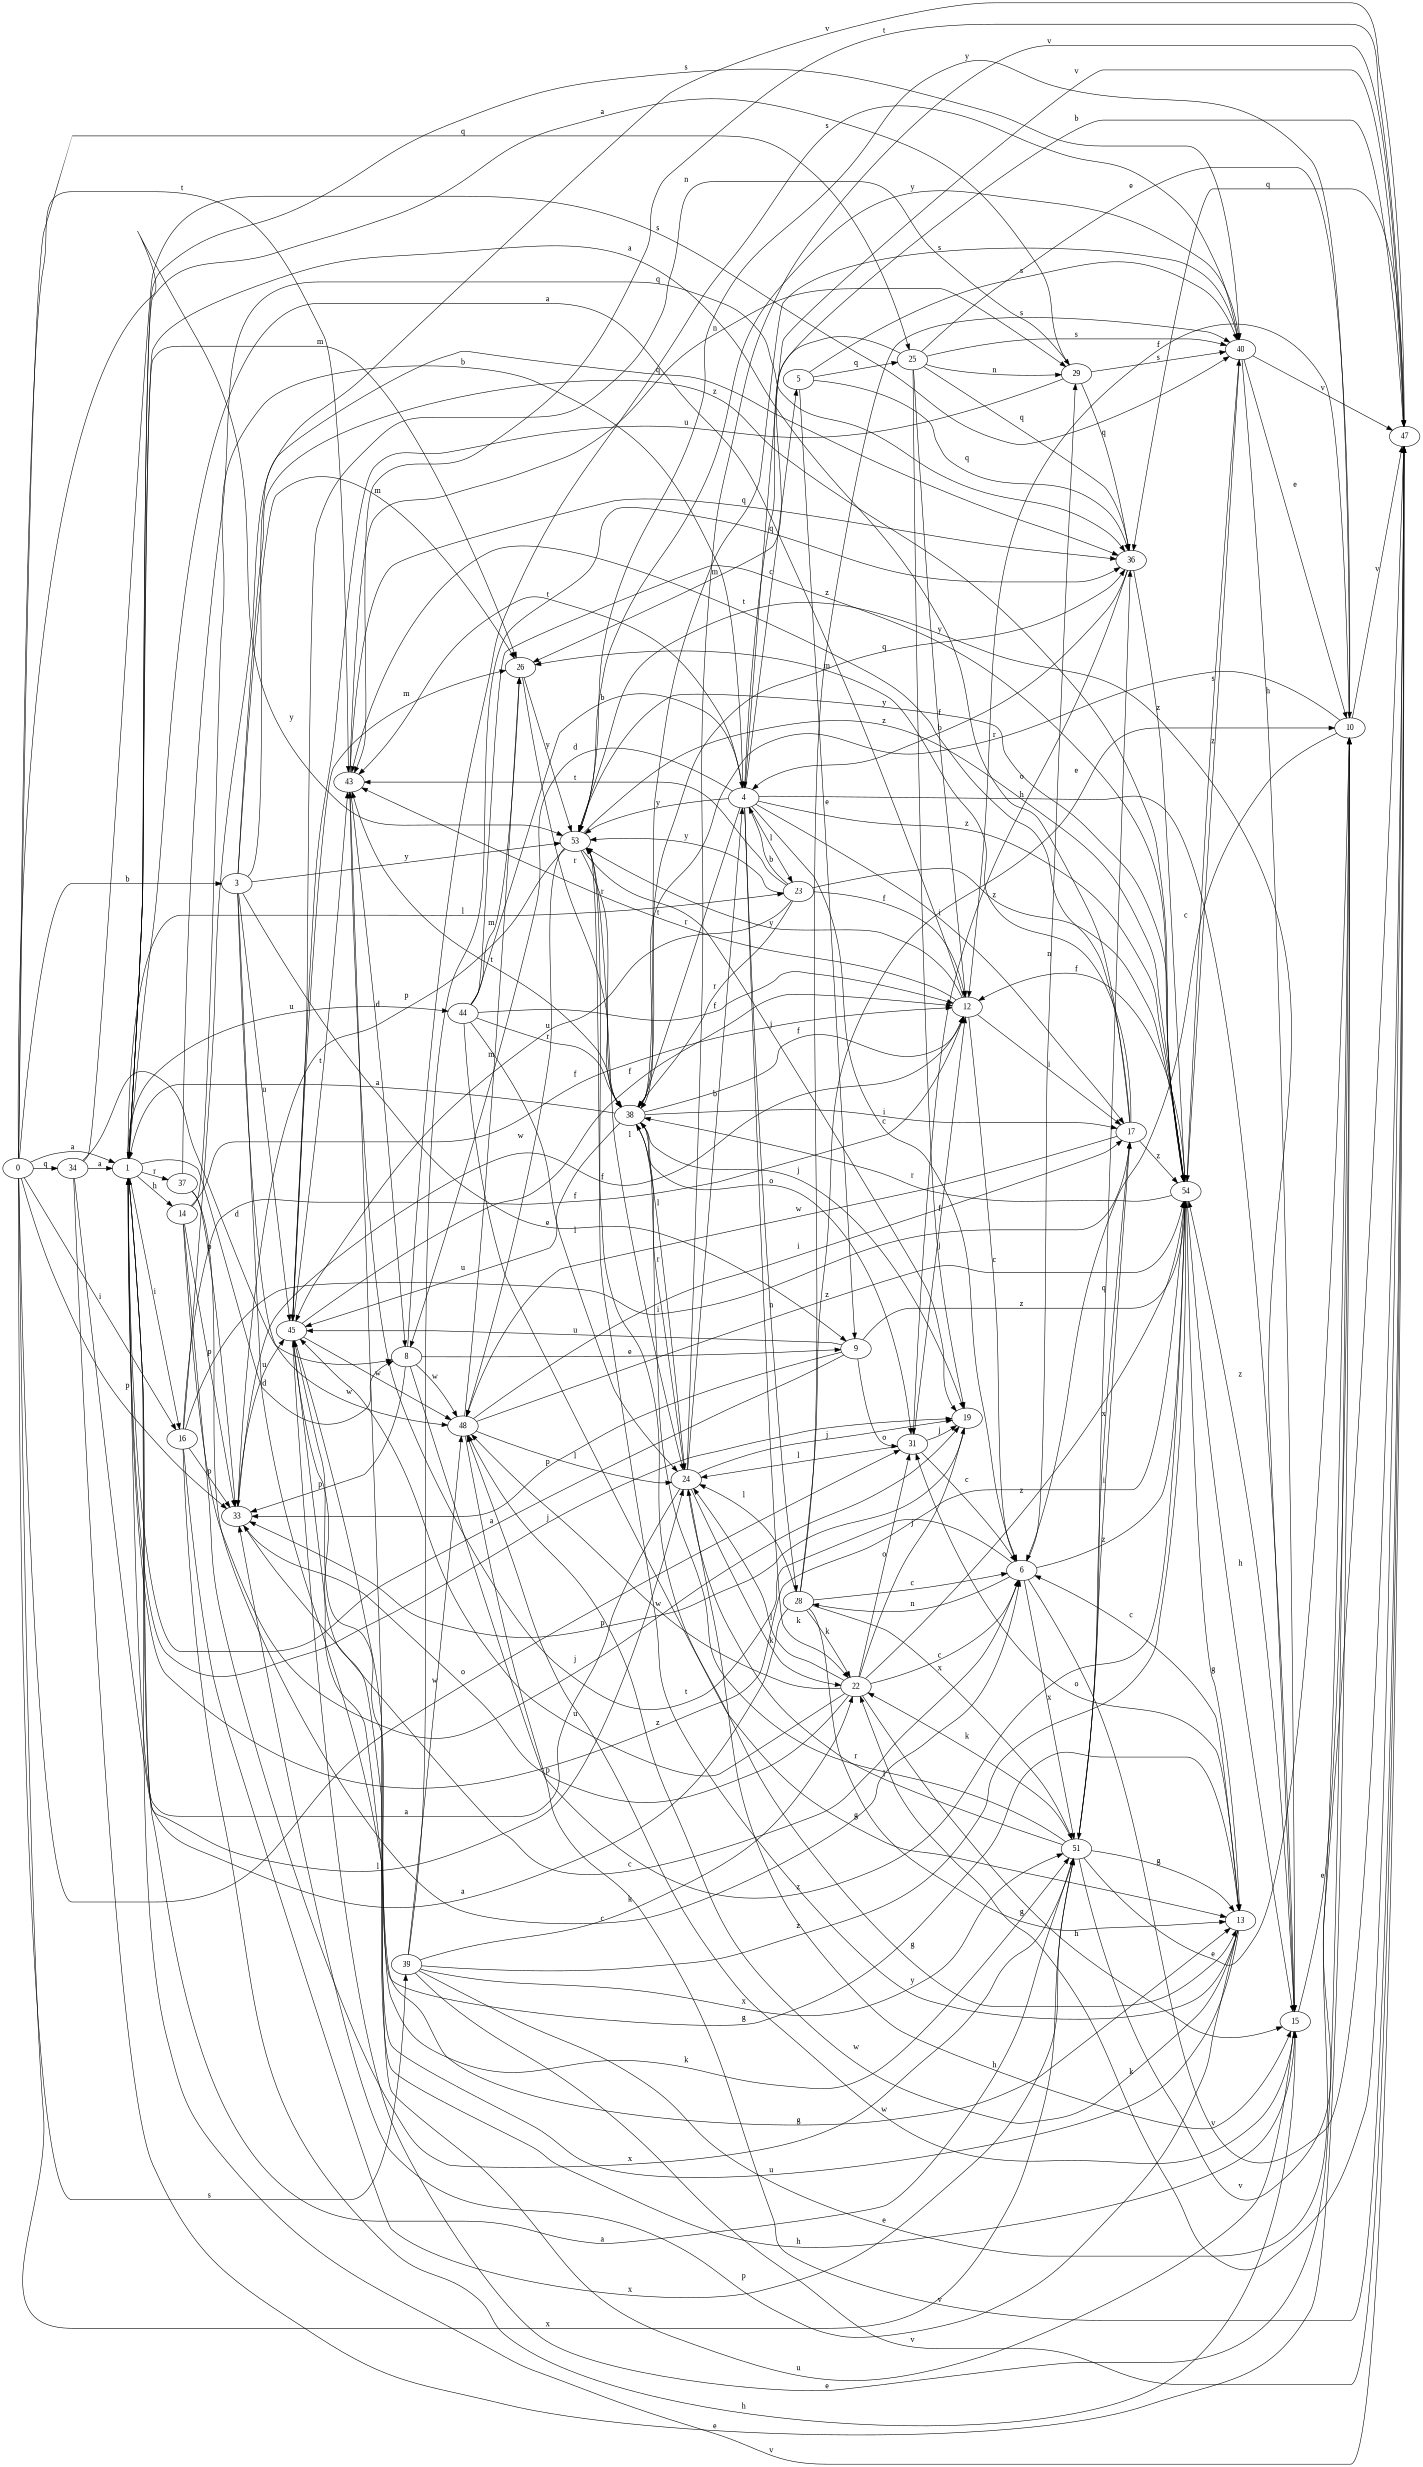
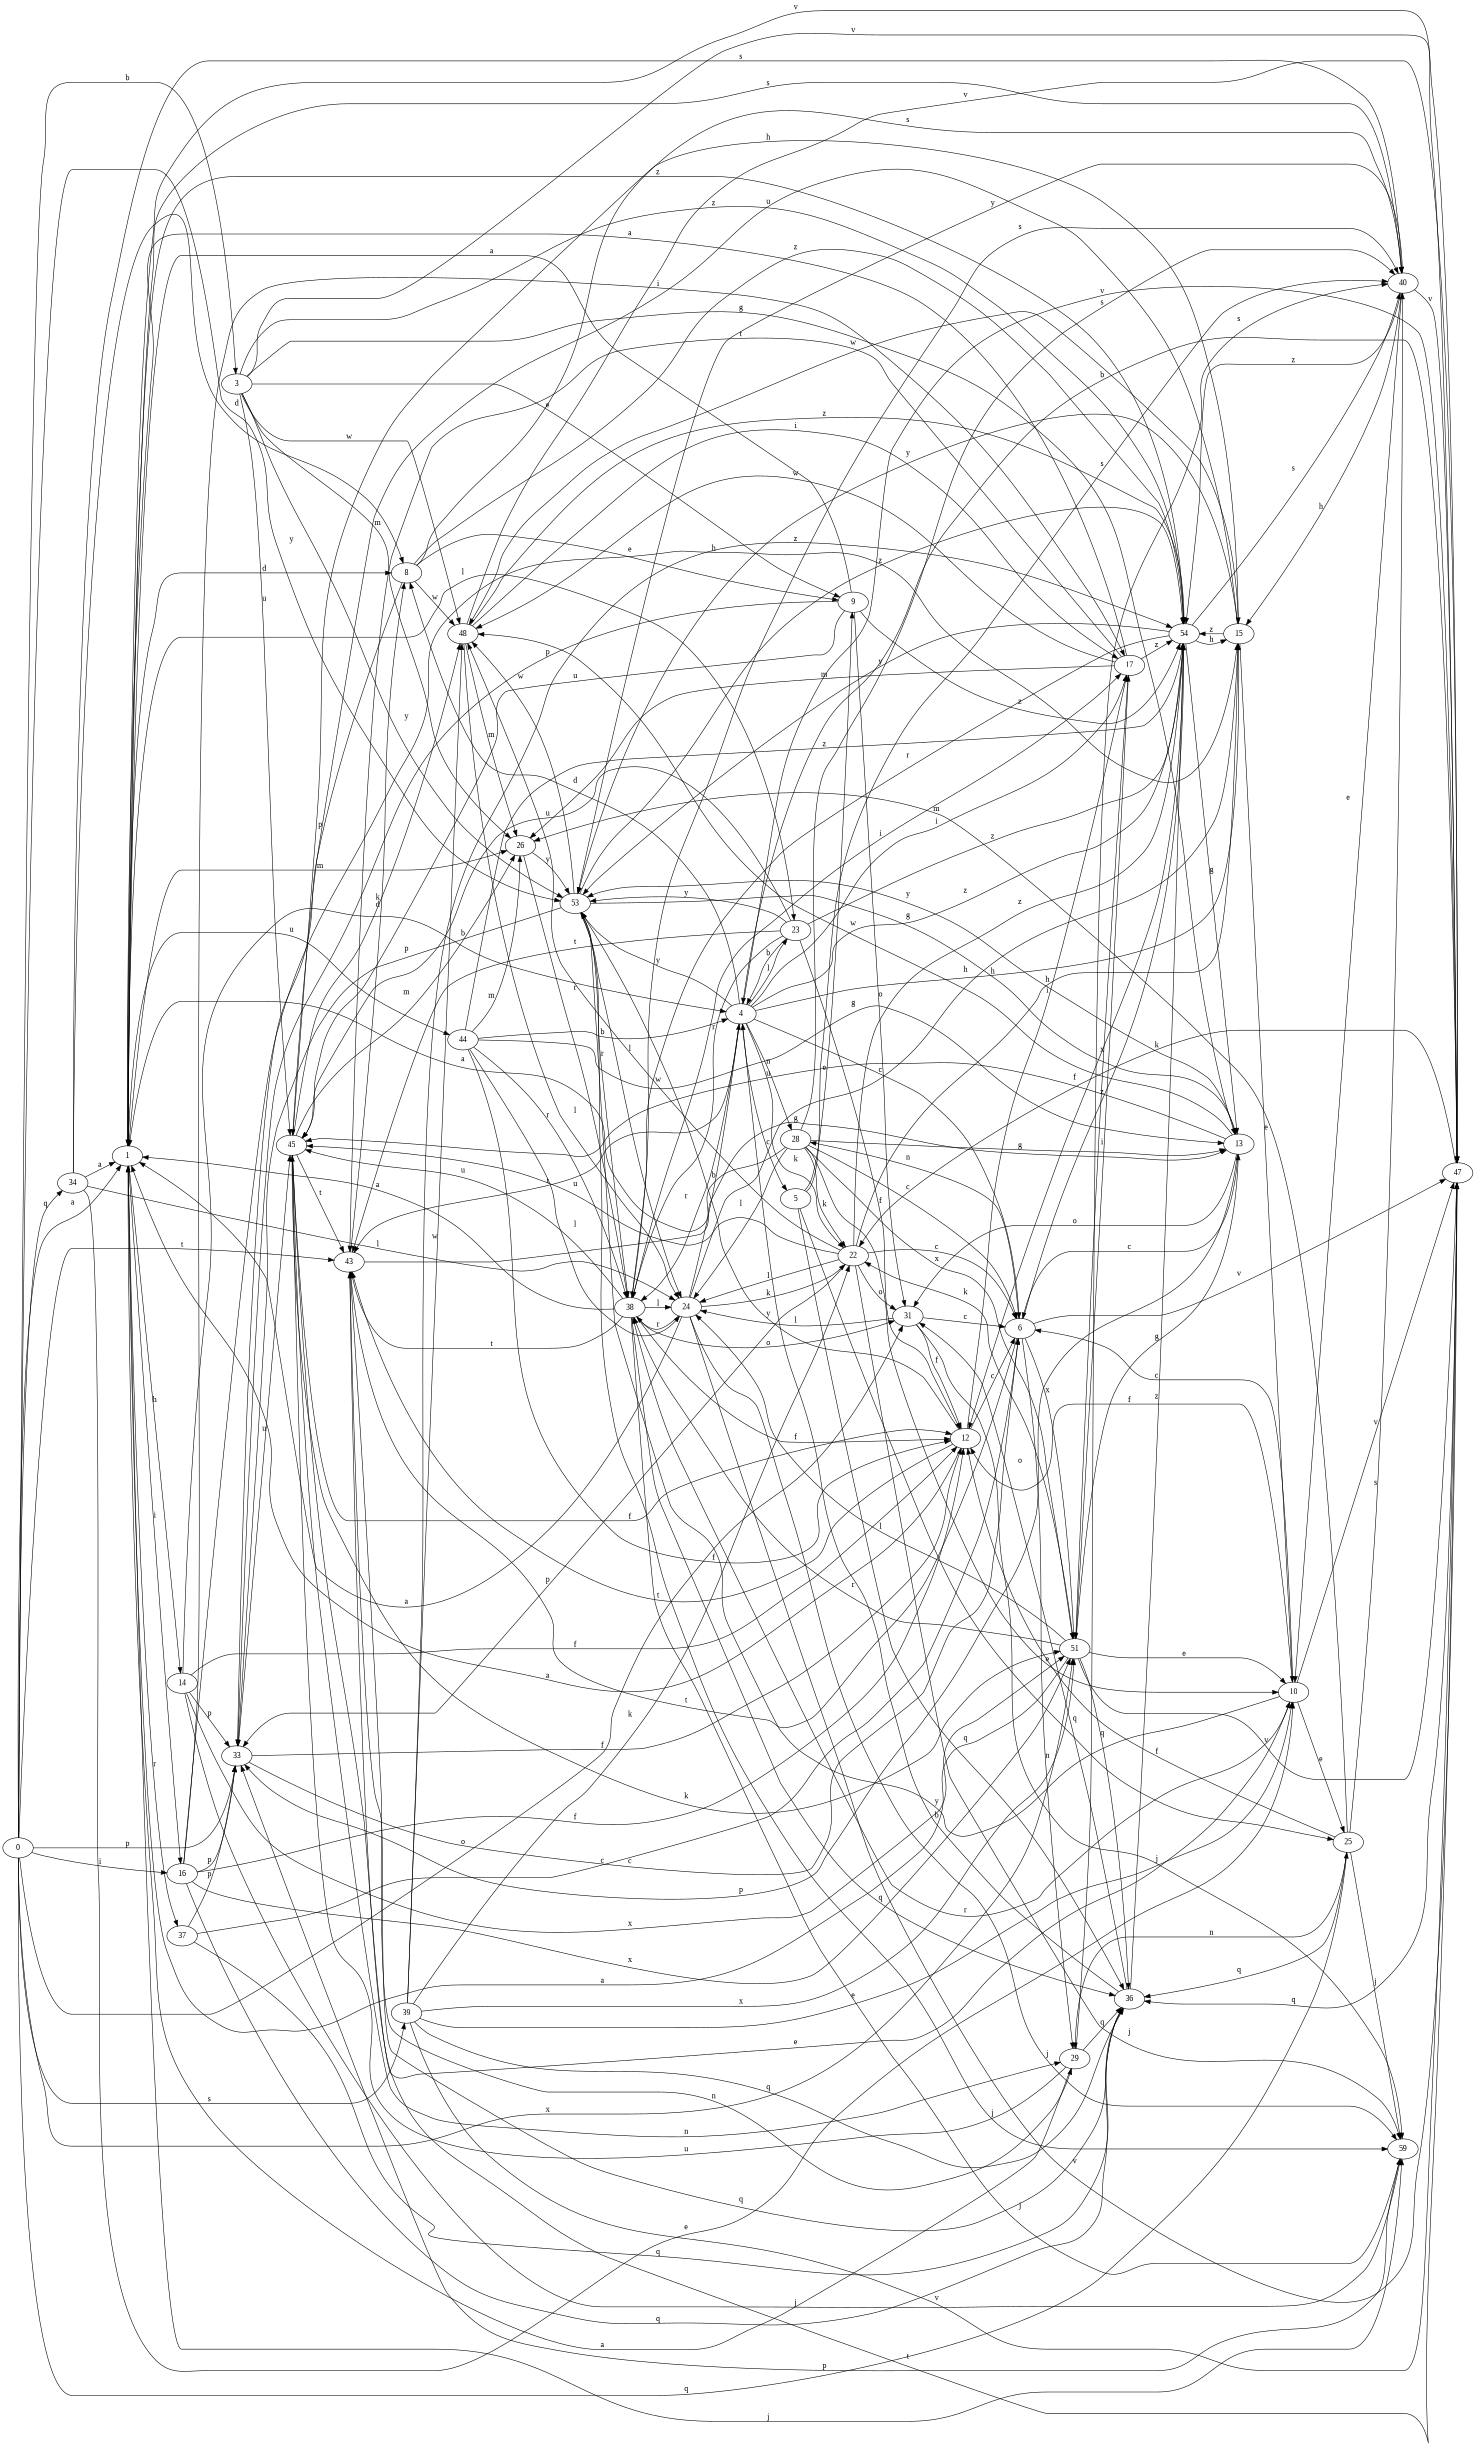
edge "25" -> "10": reversed
edge "45" -> "48": label "w" -> "k"
node "19": label "19" -> "59"
